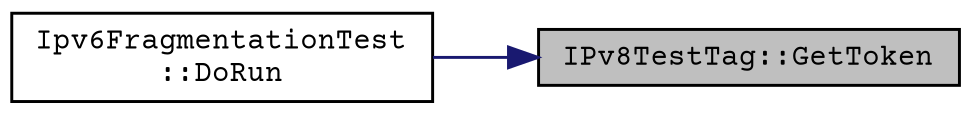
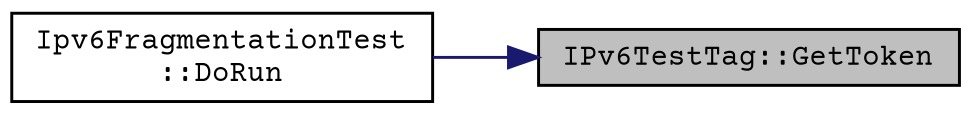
node "IPv8TestTag::GetToken": label "IPv8TestTag::GetToken" -> "IPv6TestTag::GetToken"
